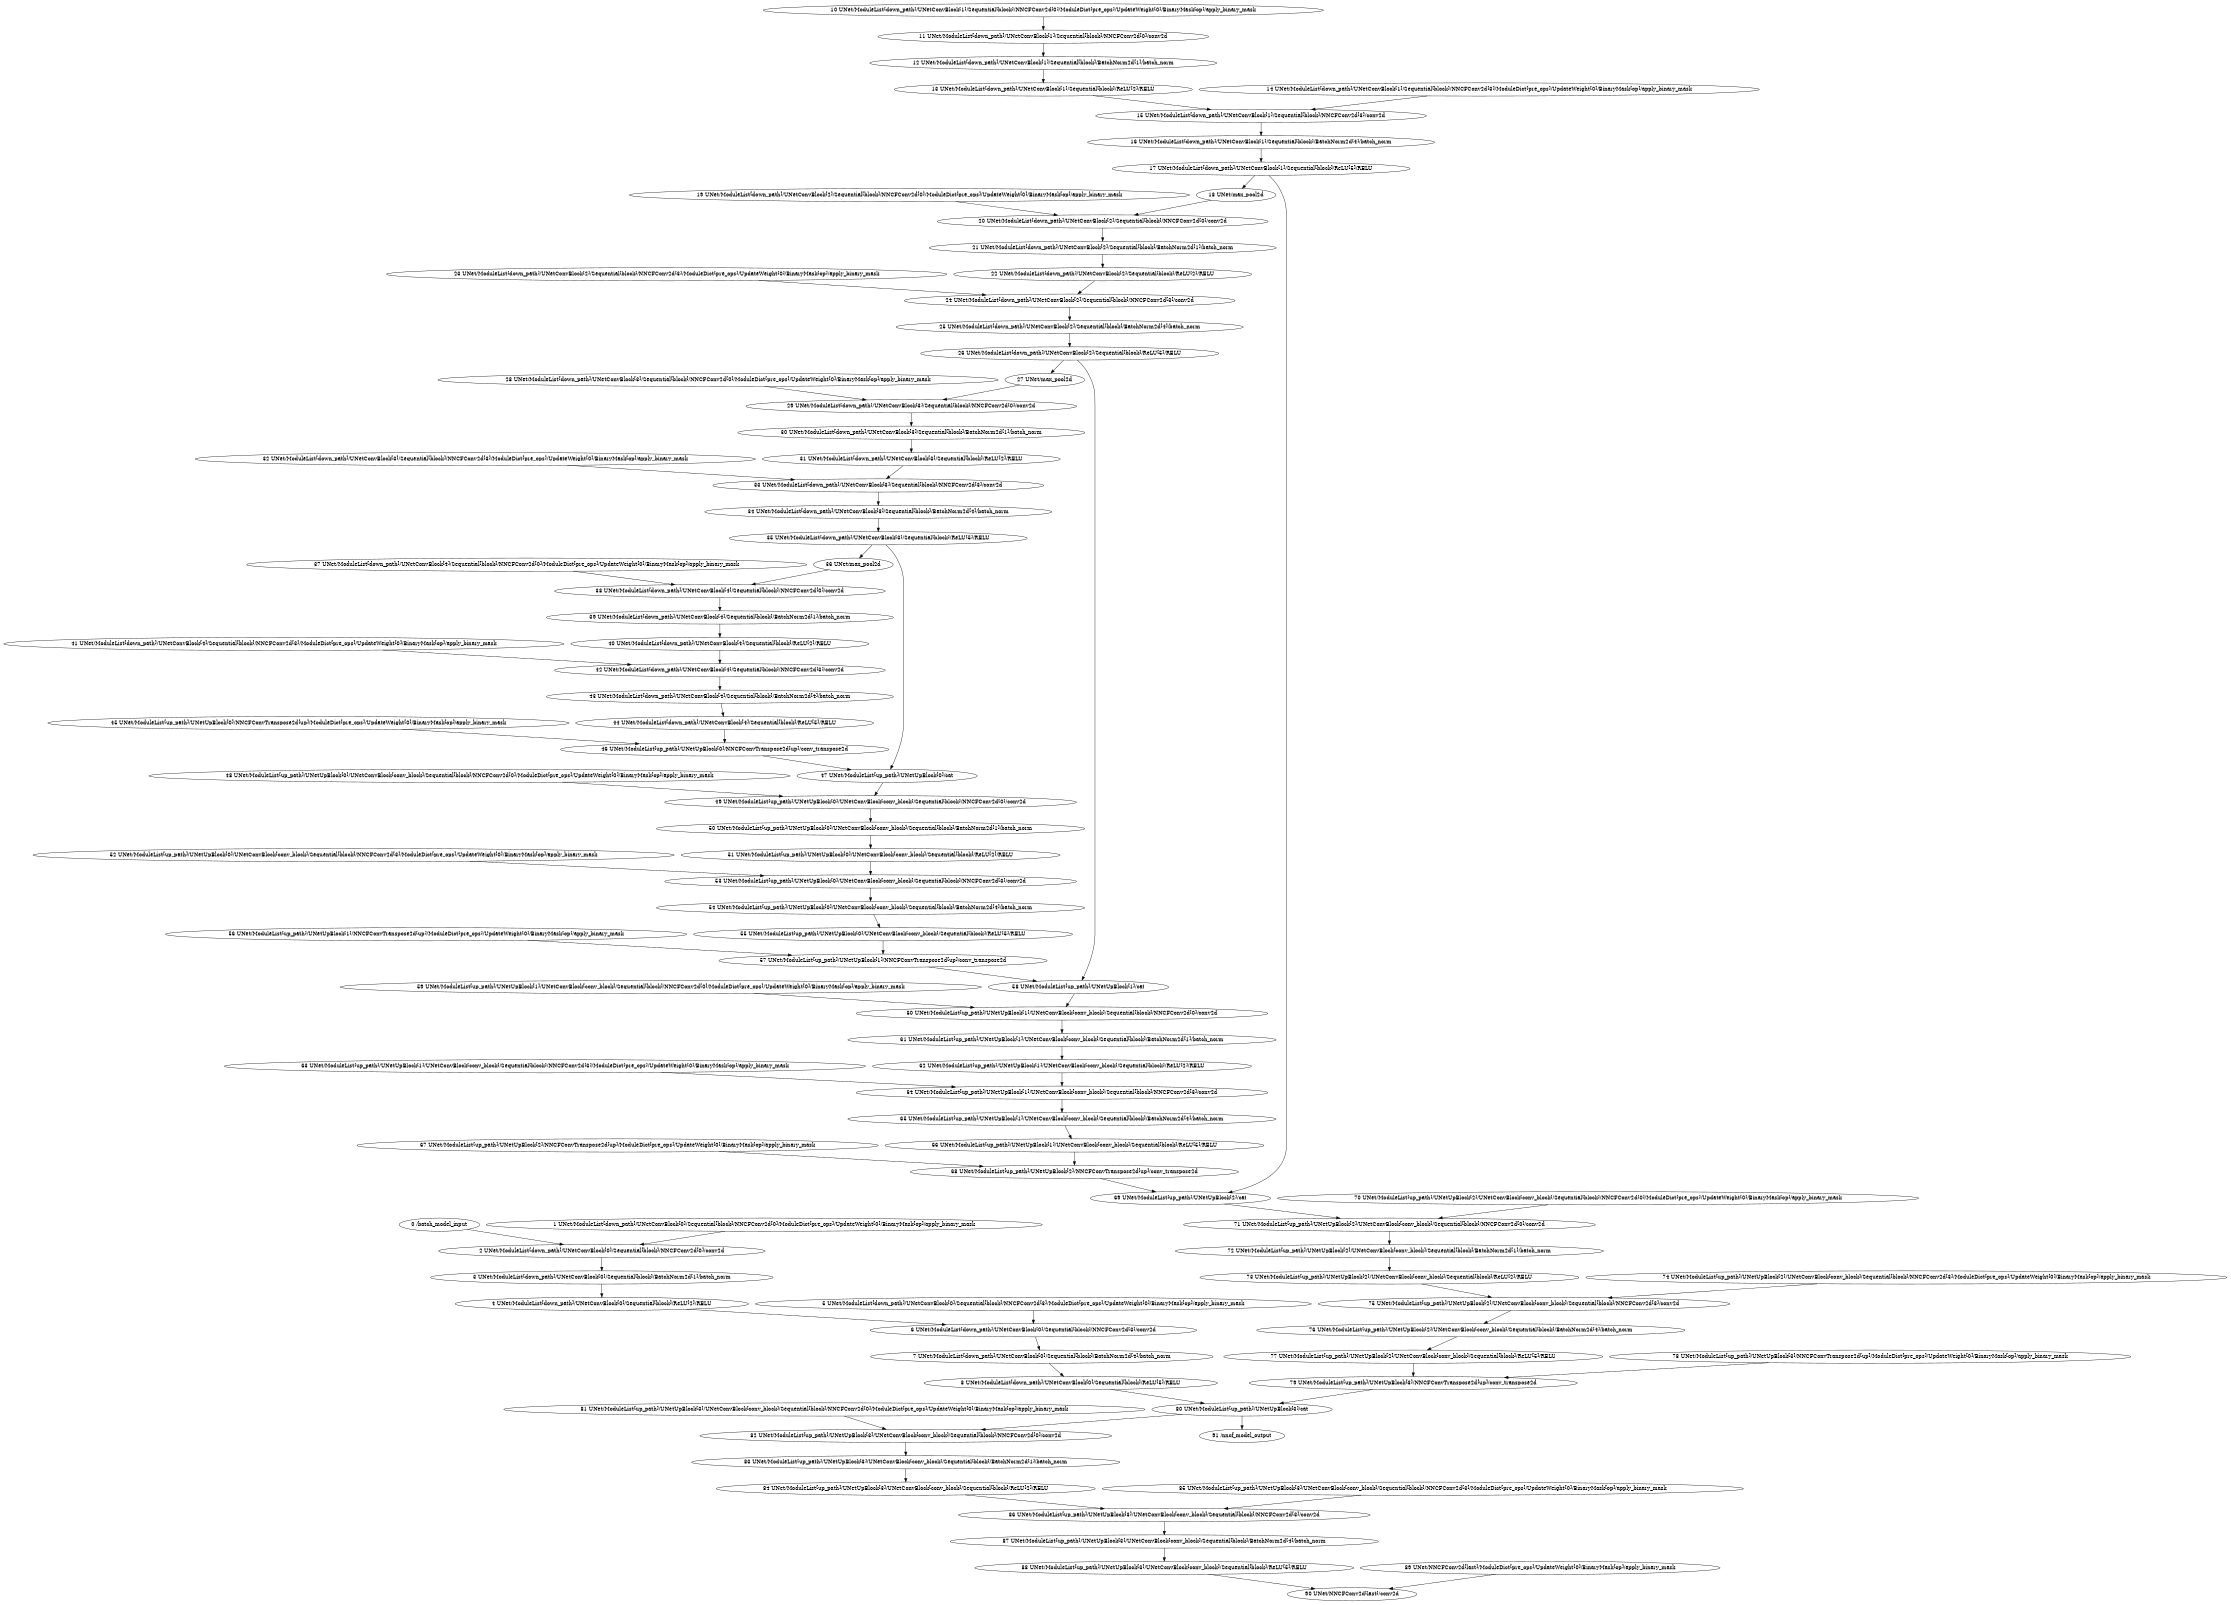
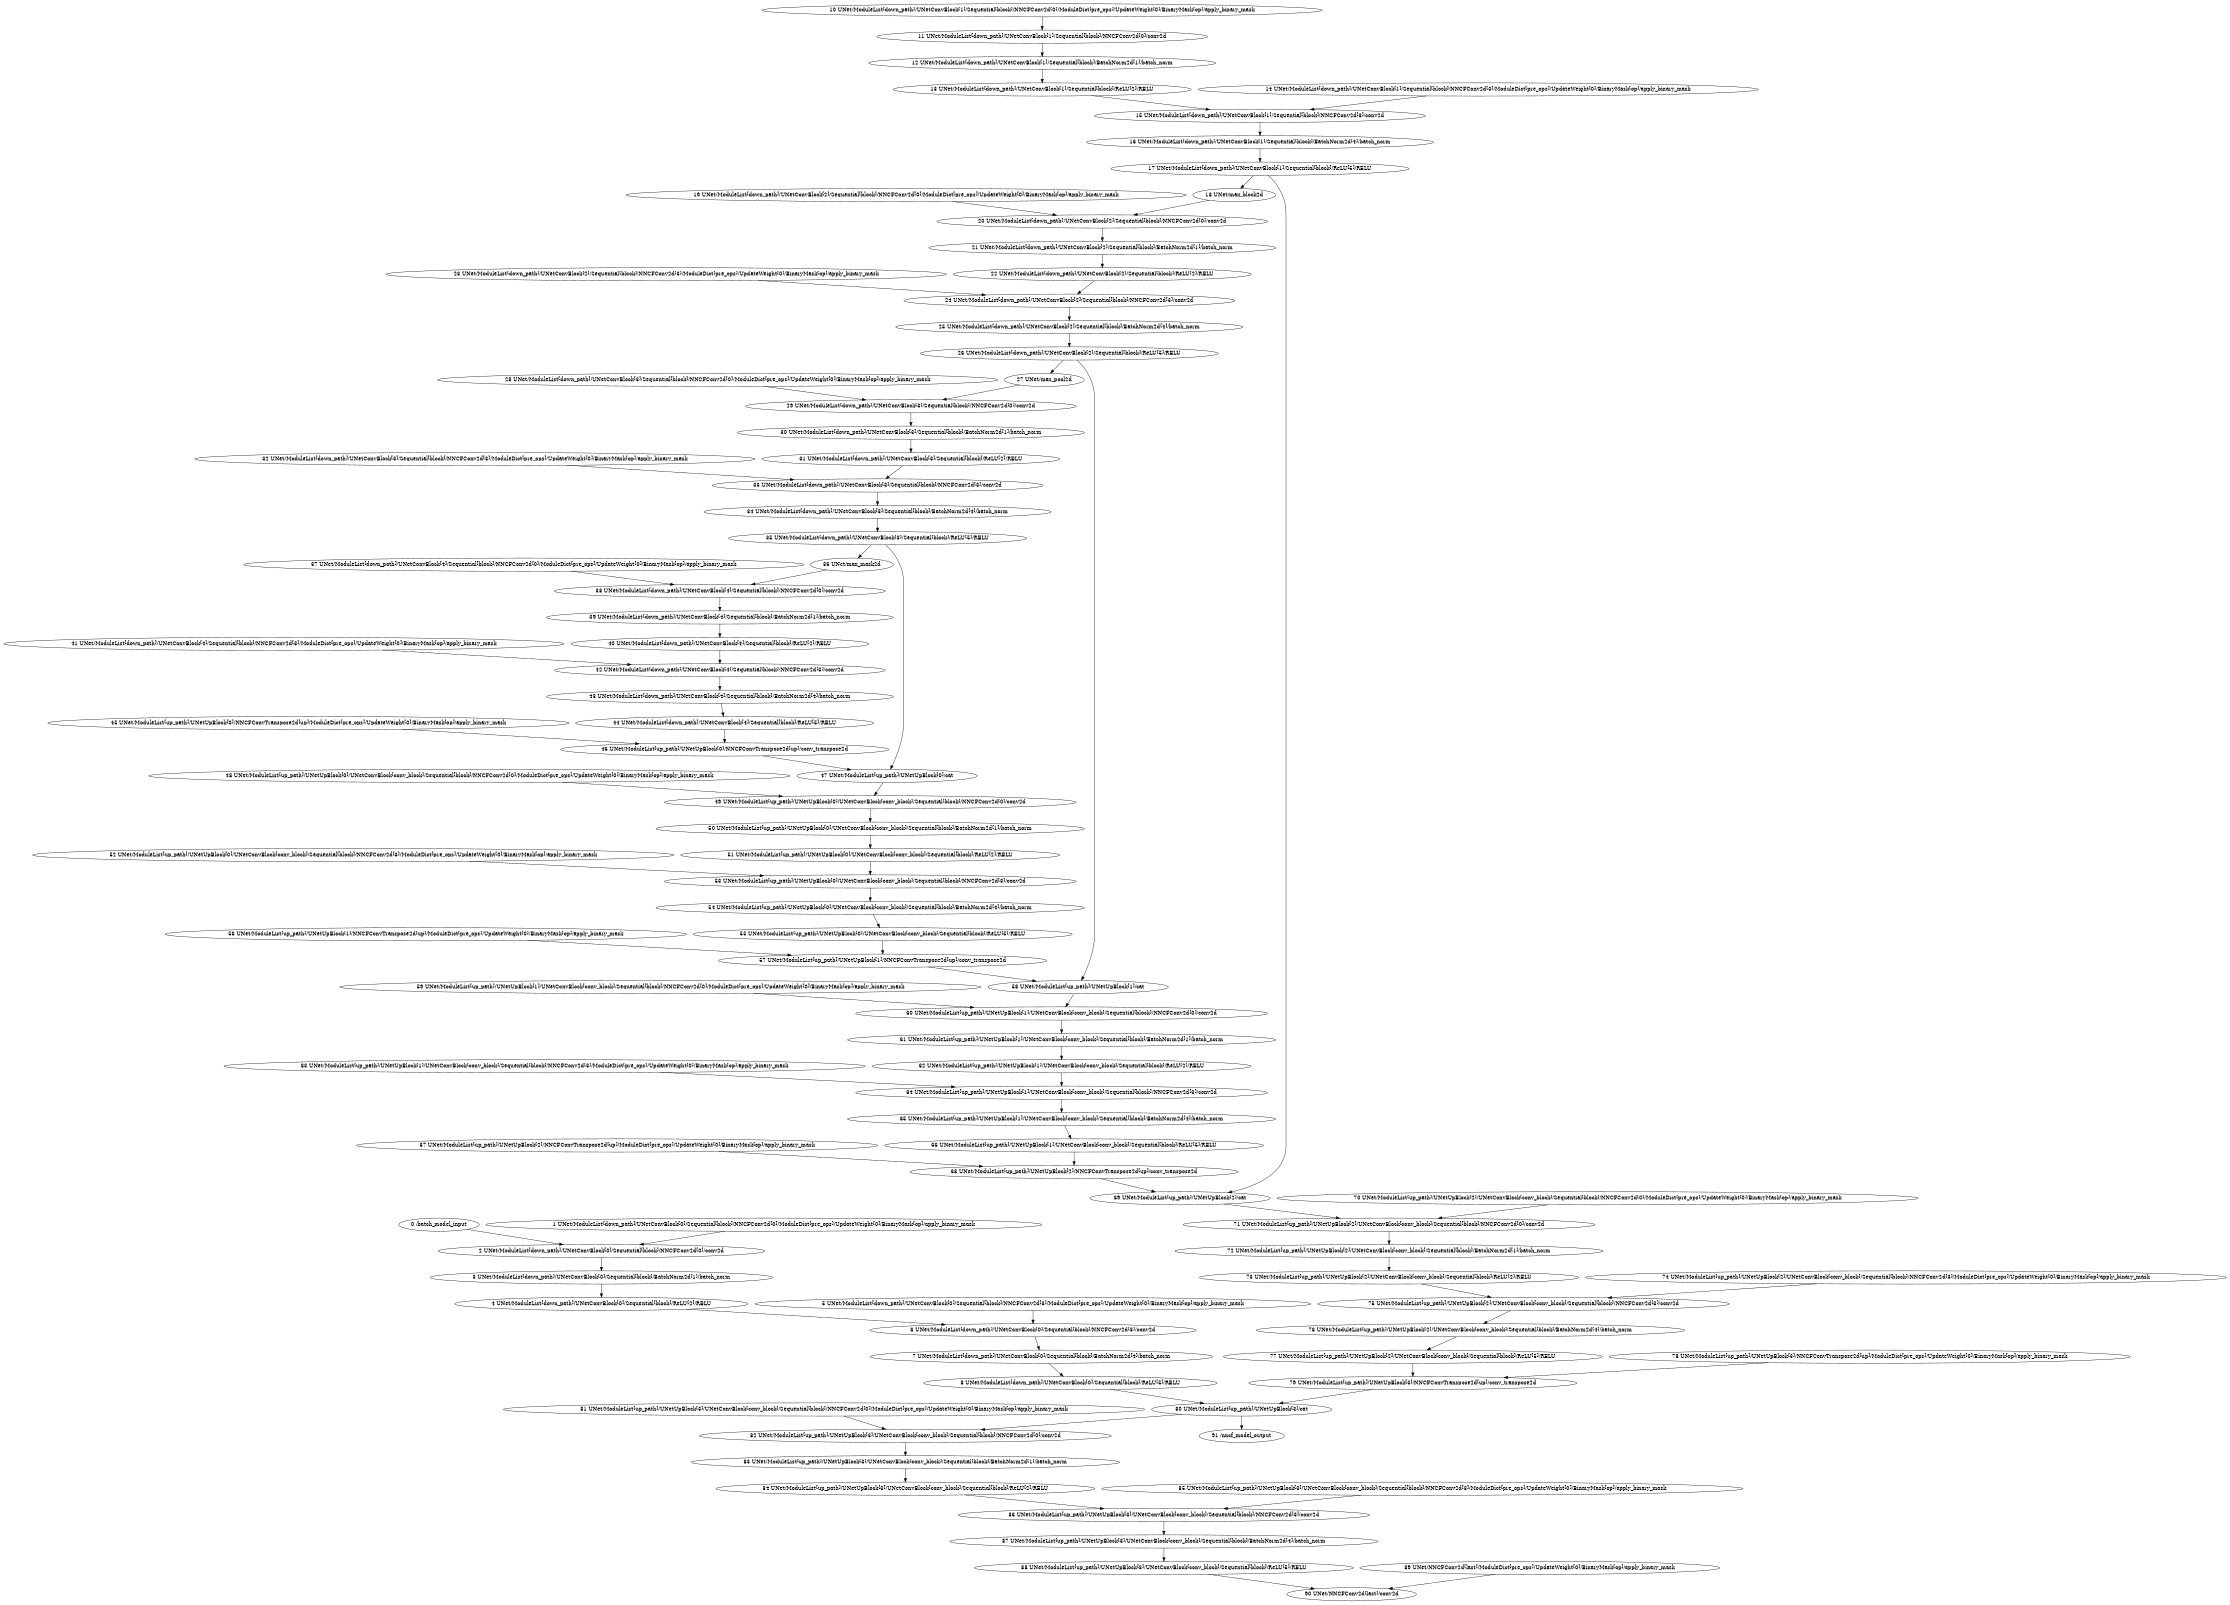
node "18 UNet/max_pool2d": label "18 UNet/max_pool2d" -> "18 UNet/max_block2d"
node "36 UNet/max_pool2d": label "36 UNet/max_pool2d" -> "36 UNet/max_mask2d"
